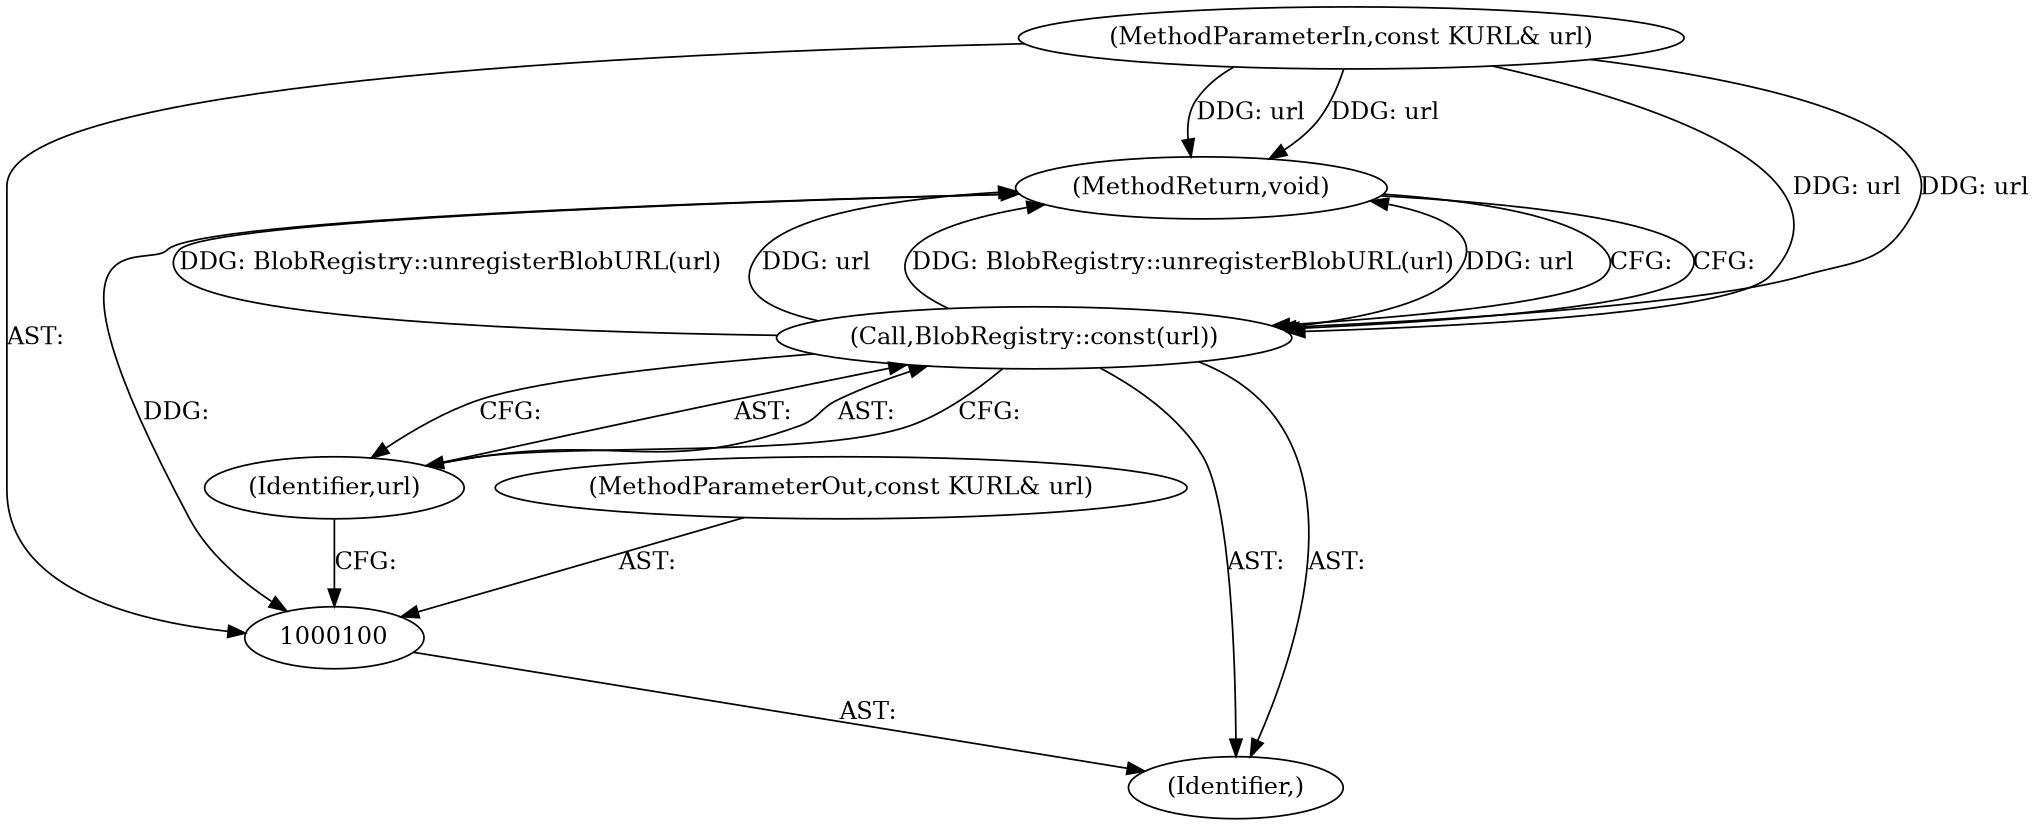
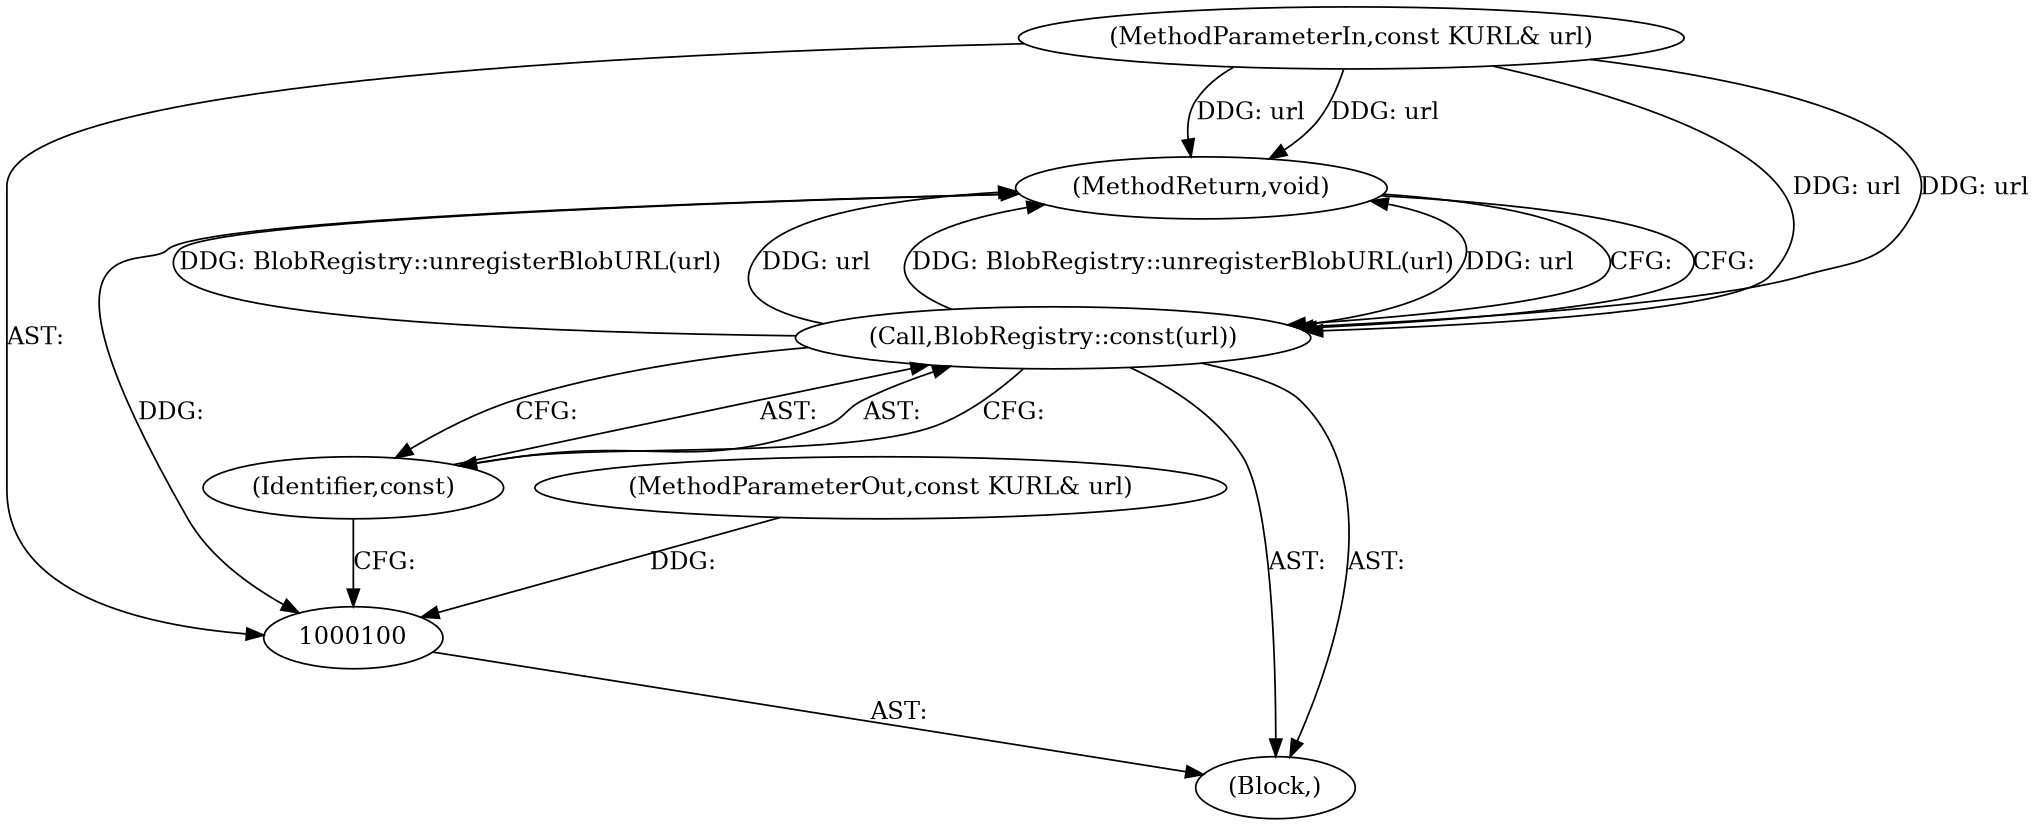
node "(Identifier,url)": label "(Identifier,url)" -> "(Identifier,const)"
edge "(MethodParameterOut,const KURL& url)" -> "1000100": label "AST: " -> "DDG: "
node "(Identifier,)": label "(Identifier,)" -> "(Block,)"
